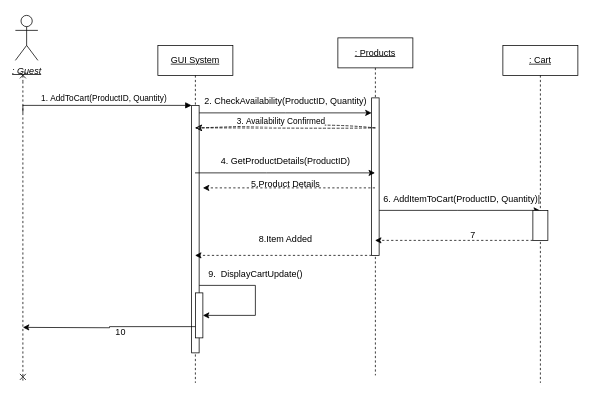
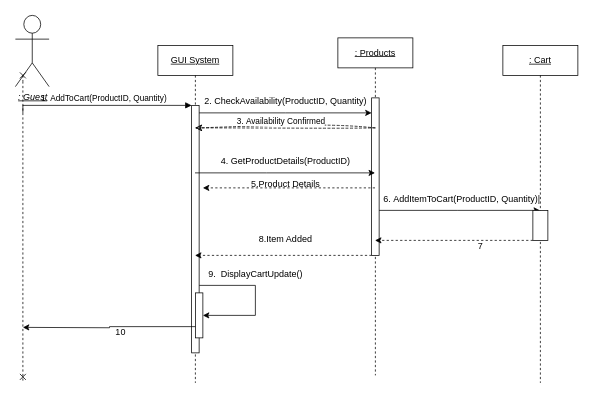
node ": Guest": size 23x45 -> 34x71
node "7": moved (473, 235) -> (480, 246)
